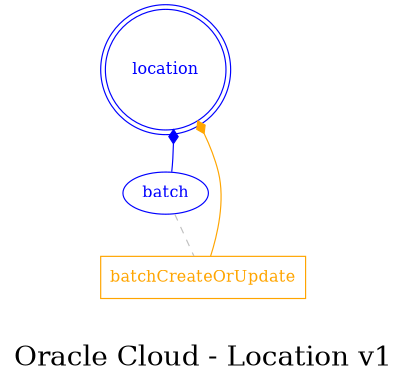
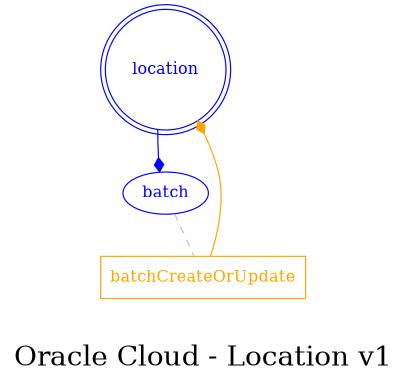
edge "batch" -> "location": reversed
